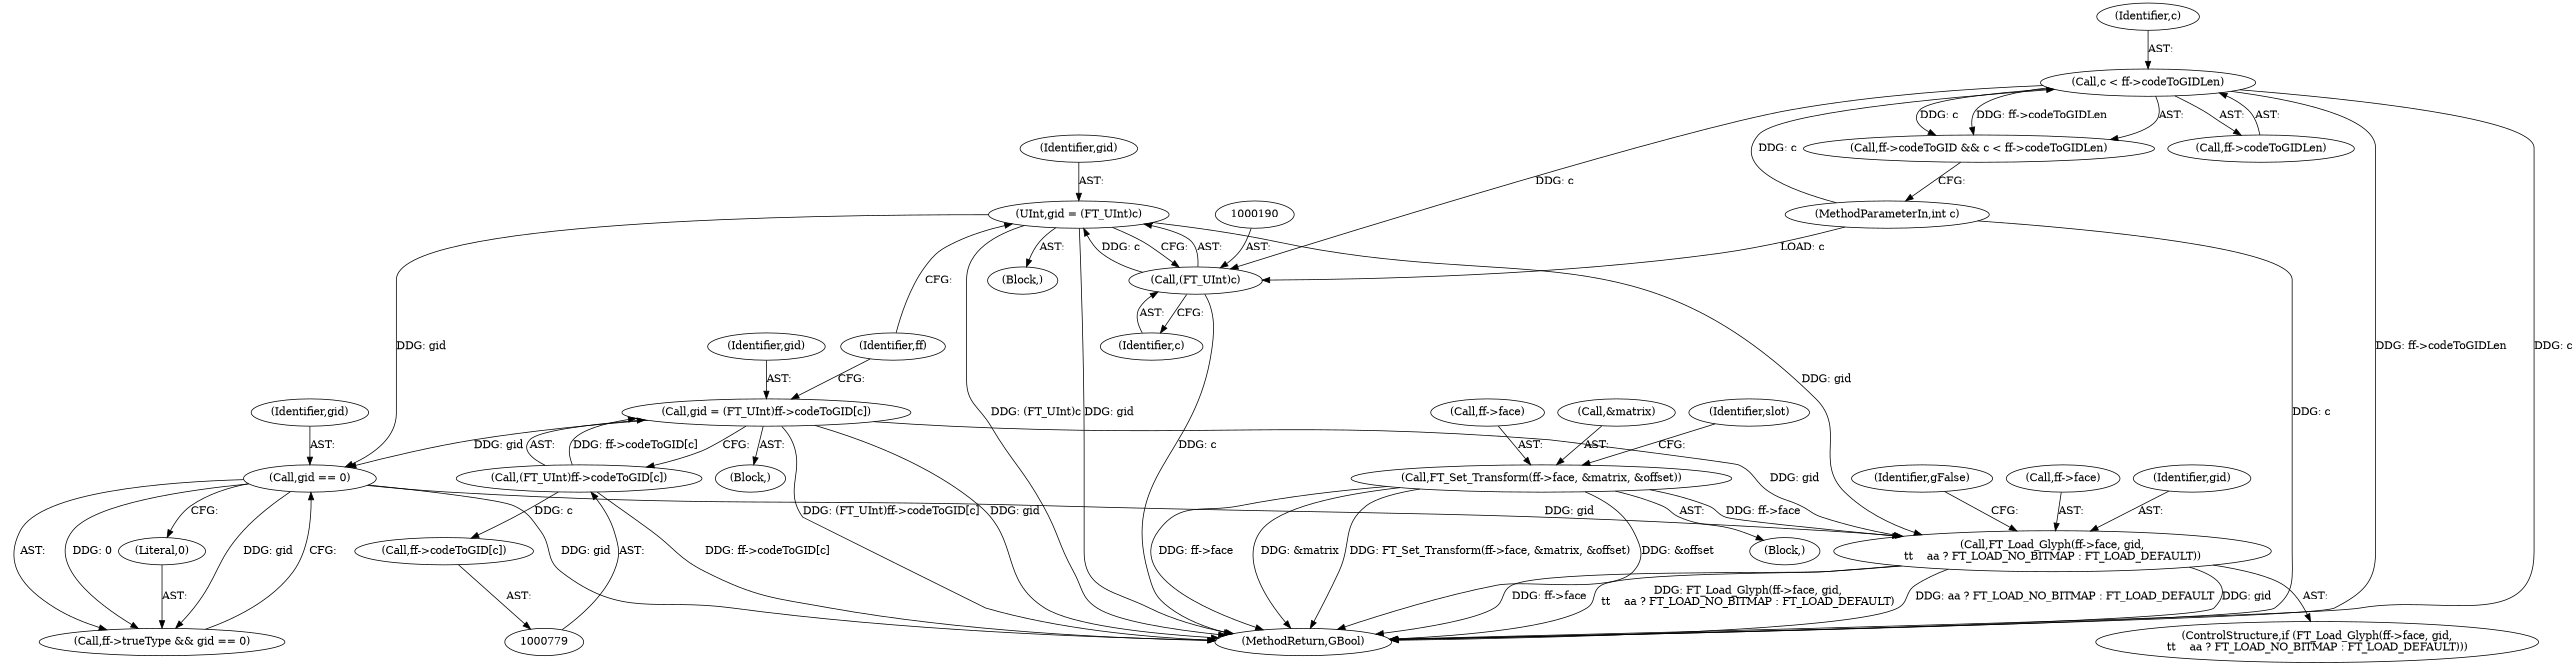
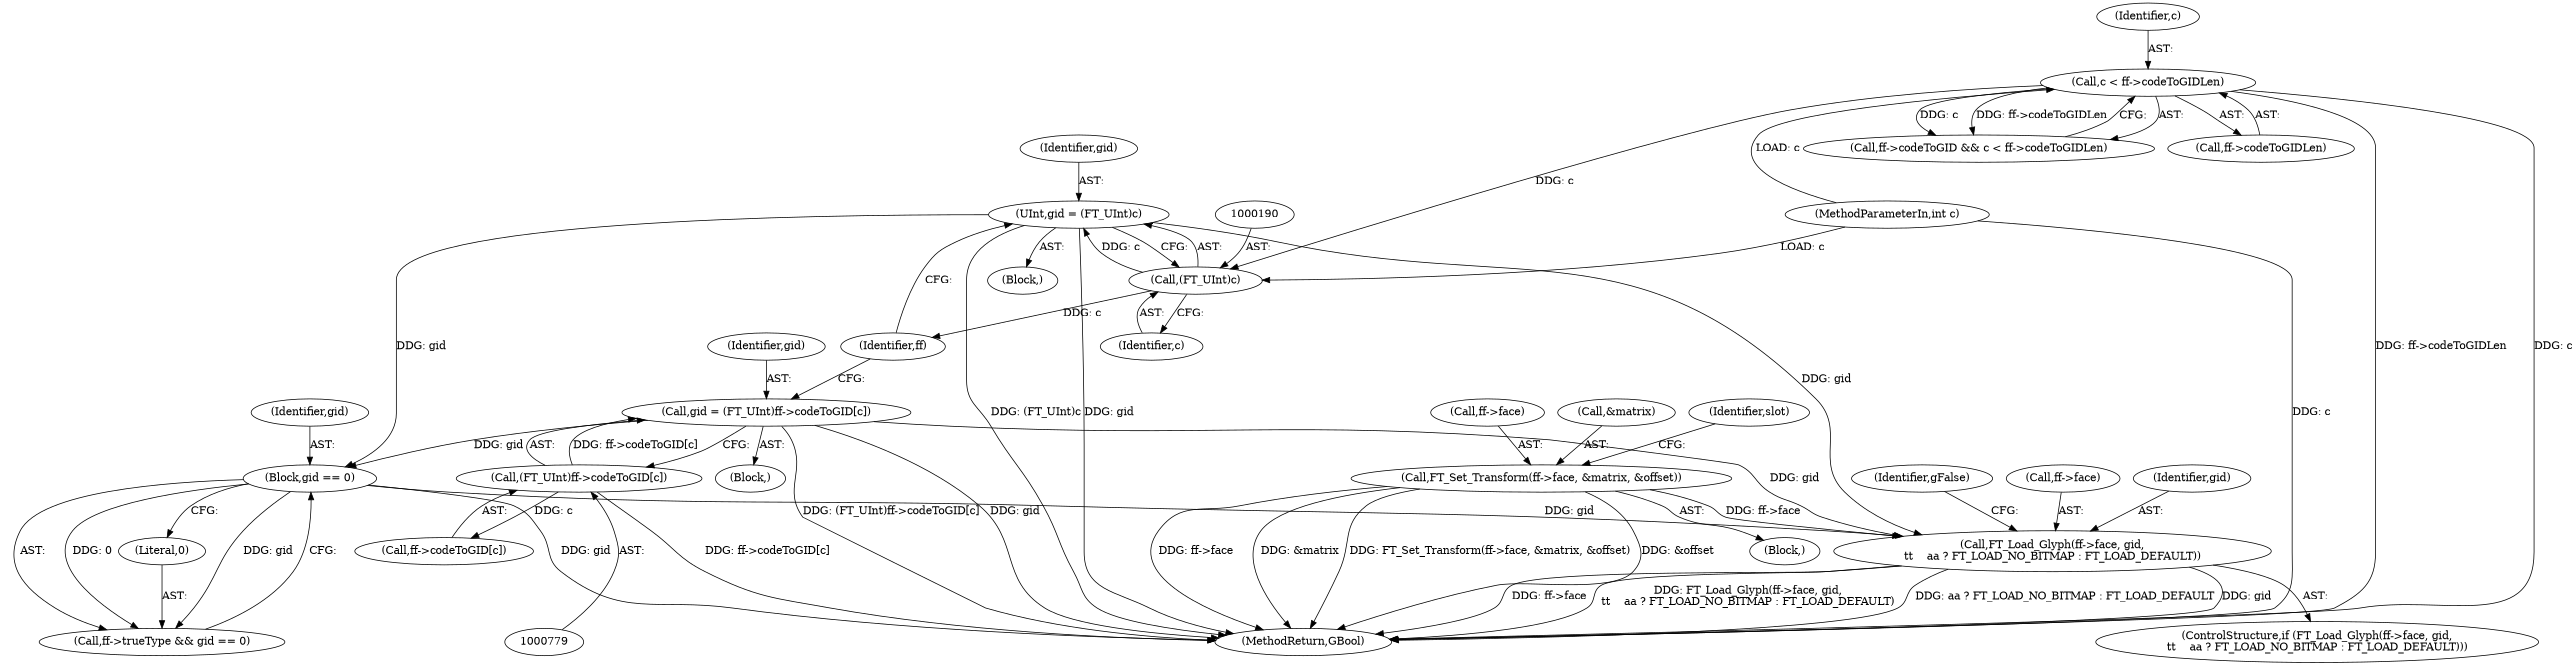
edge "(MethodParameterIn,int c)" -> "(Call,c < ff->codeToGIDLen)": label "DDG: c" -> "LOAD: c"
edge "(Call,ff->codeToGID && c < ff->codeToGIDLen)" -> "(MethodParameterIn,int c)": now "(Call,ff->codeToGID && c < ff->codeToGIDLen)" -> "(Call,c < ff->codeToGIDLen)"
node "(Call,gid == 0)": label "(Call,gid == 0)" -> "(Block,gid == 0)"
edge "(Call,(FT_UInt)c)" -> "(MethodReturn,GBool)": now "(Call,(FT_UInt)c)" -> "(Identifier,ff)"
edge "(Call,ff->codeToGID[c])" -> "1000779": now "(Call,ff->codeToGID[c])" -> "(Call,(FT_UInt)ff->codeToGID[c])"
